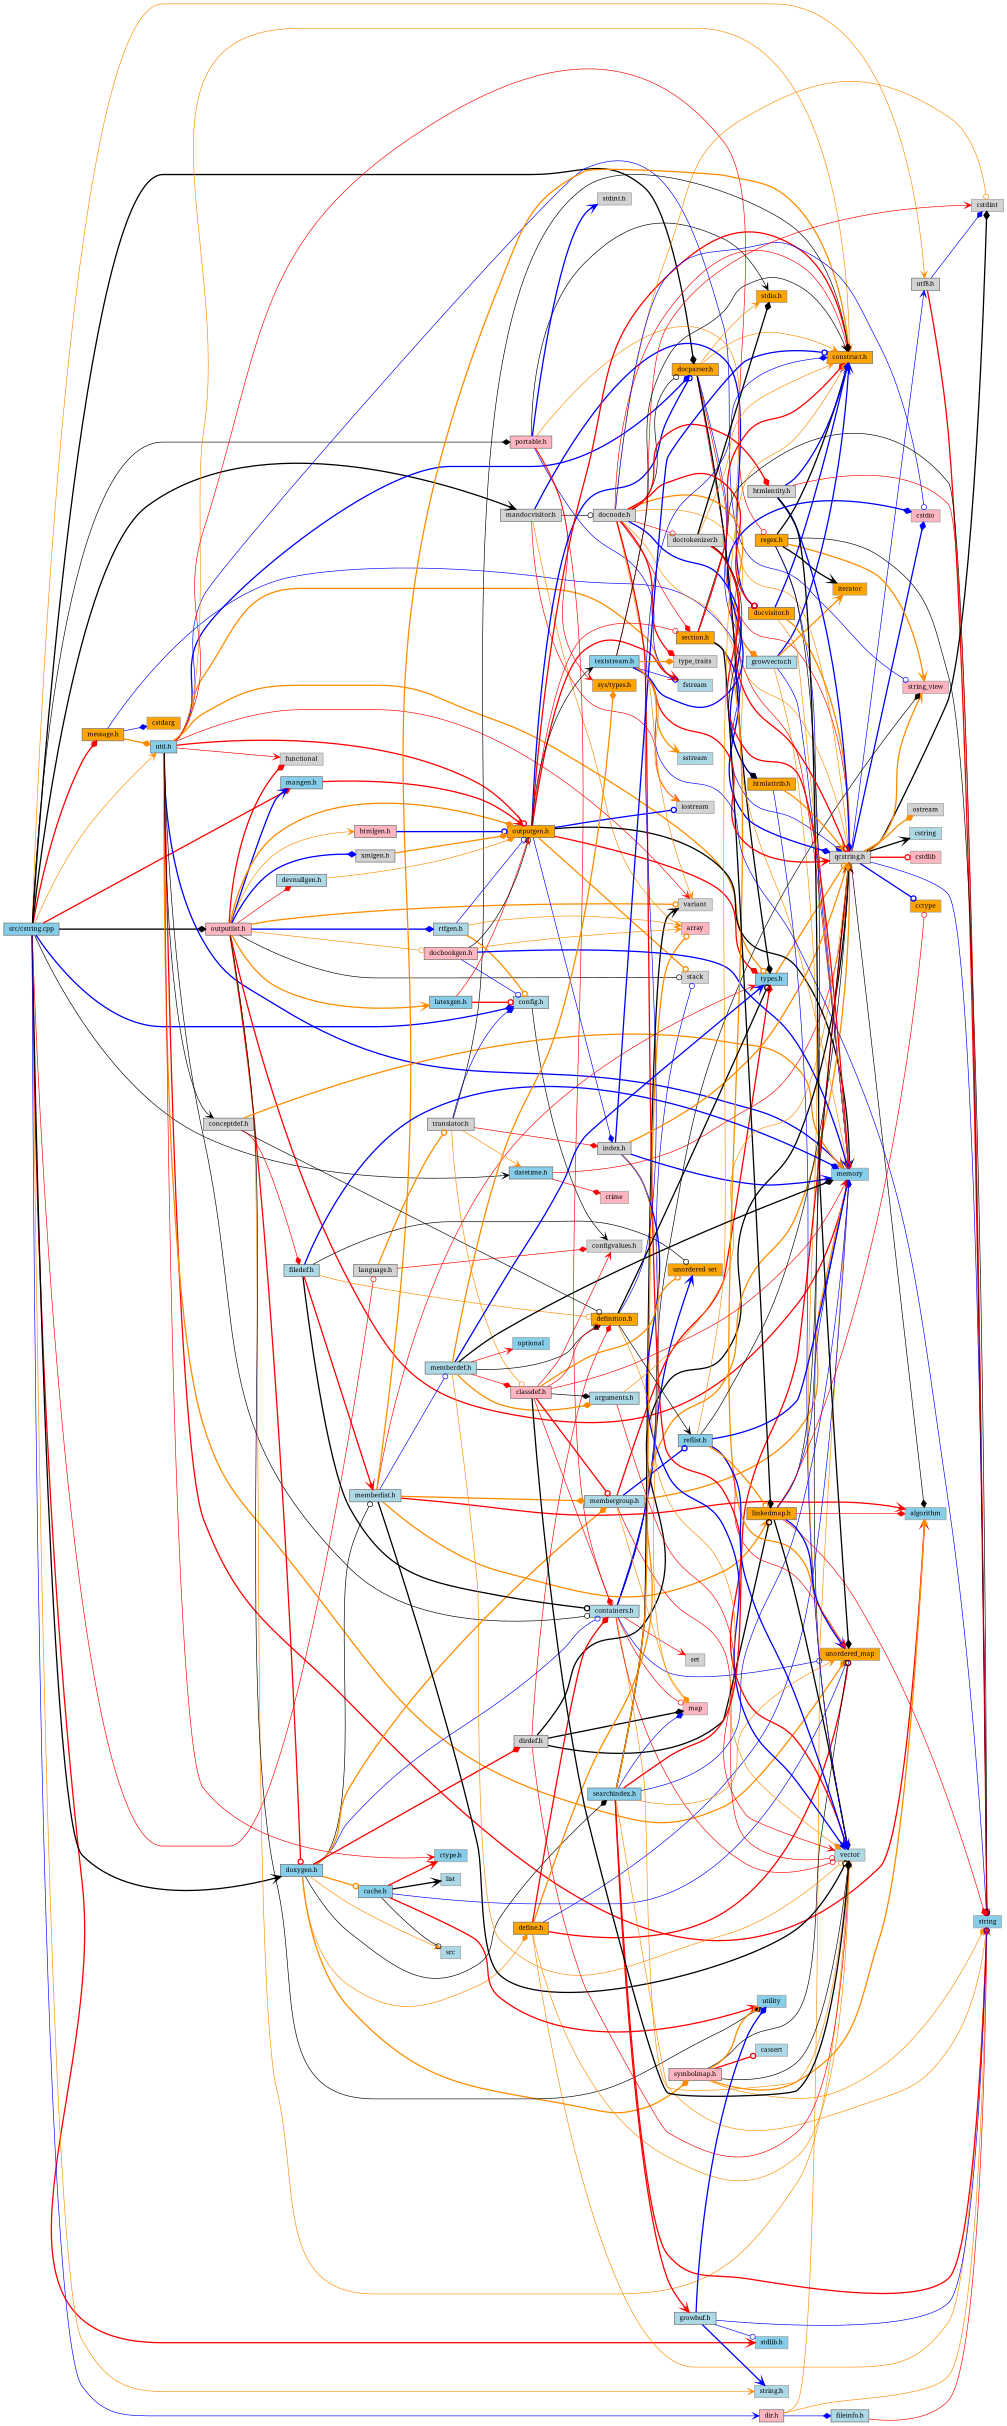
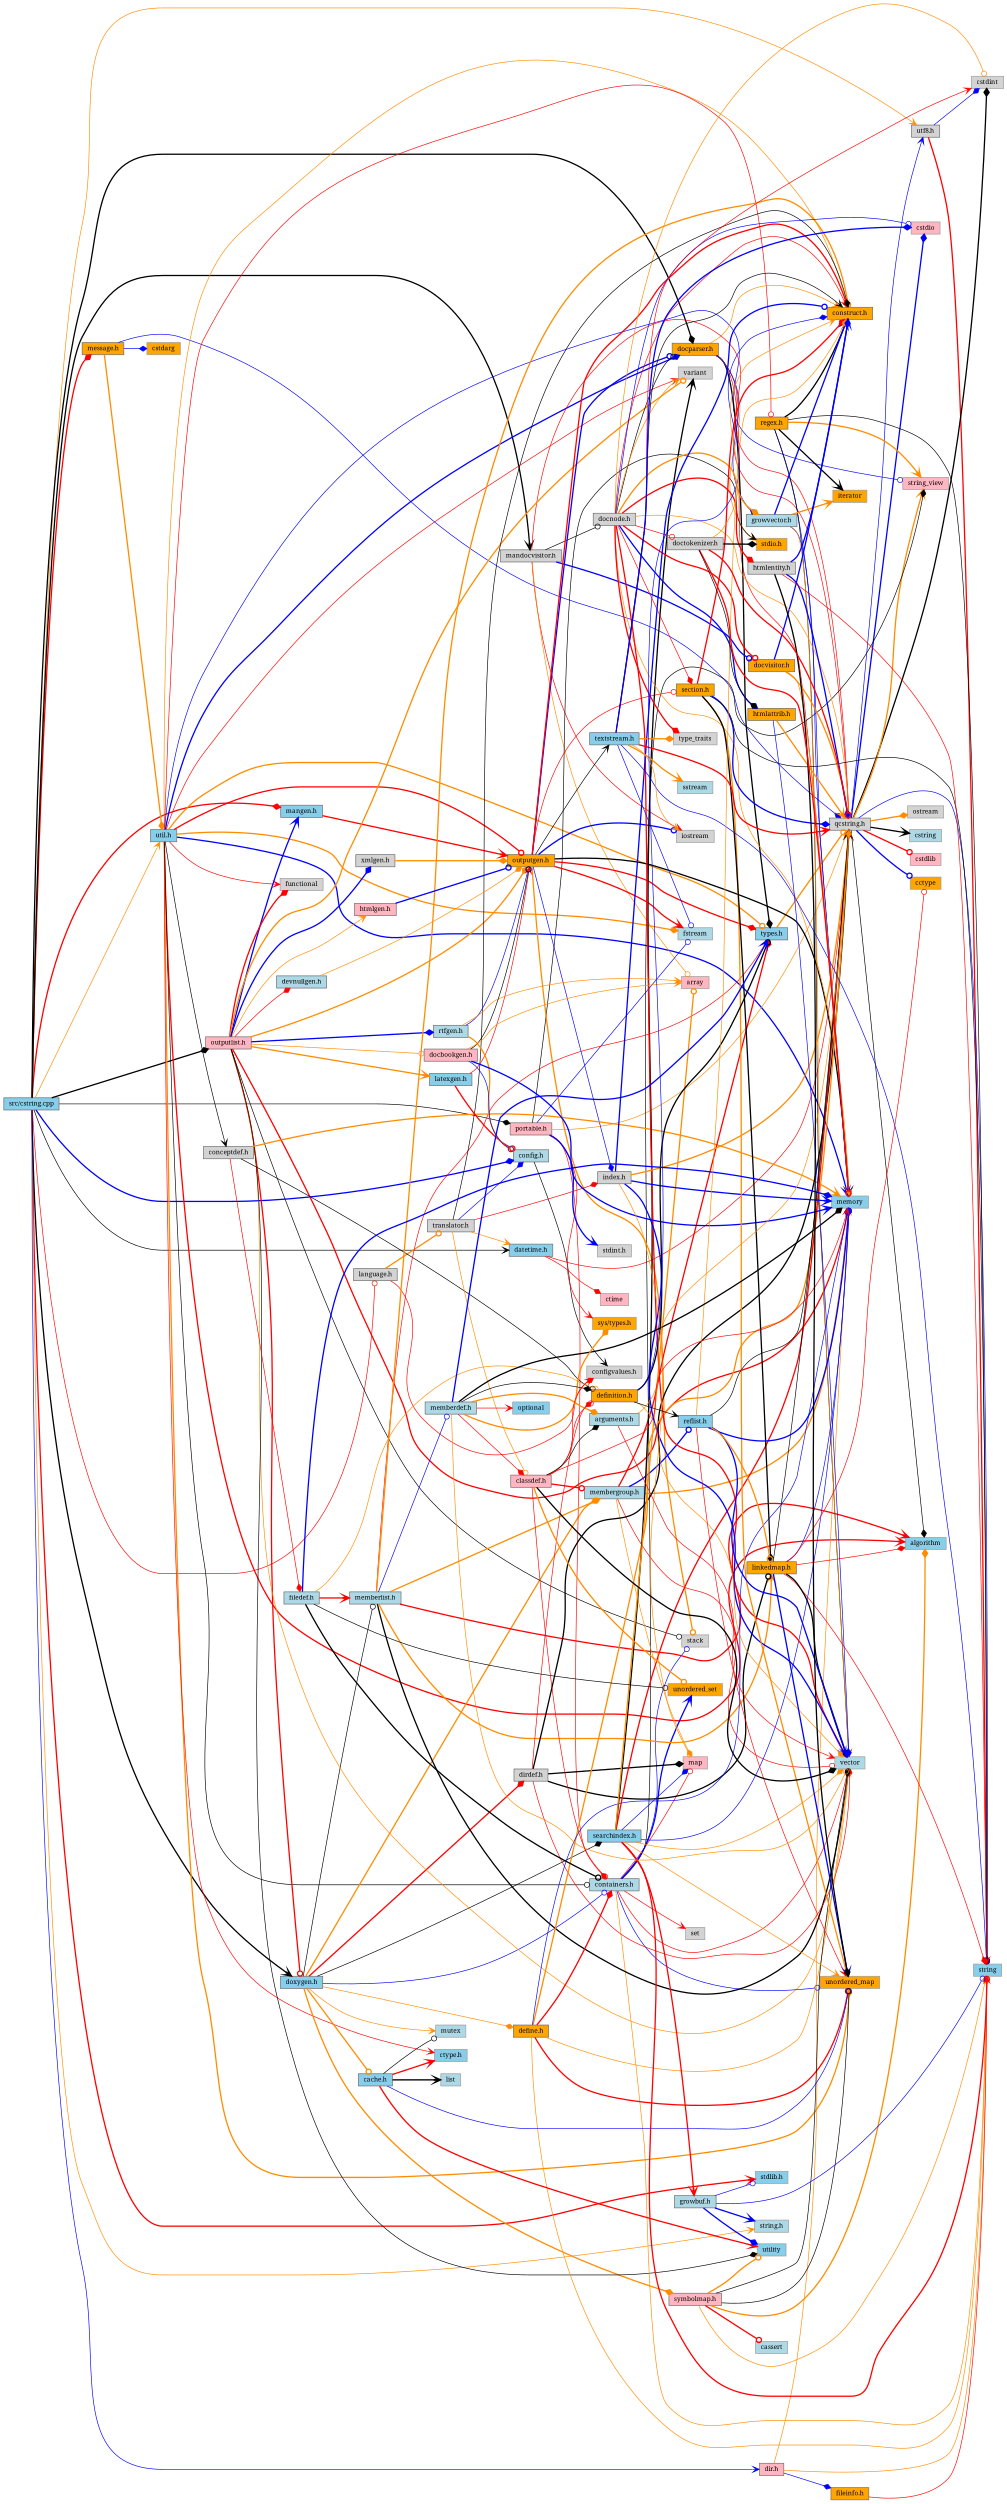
edge "mandocvisitor.h" -> "qcstring.h": added
node "src": label "src" -> "mutex"
node "fileinfo.h": fillcolor lightblue -> orange
